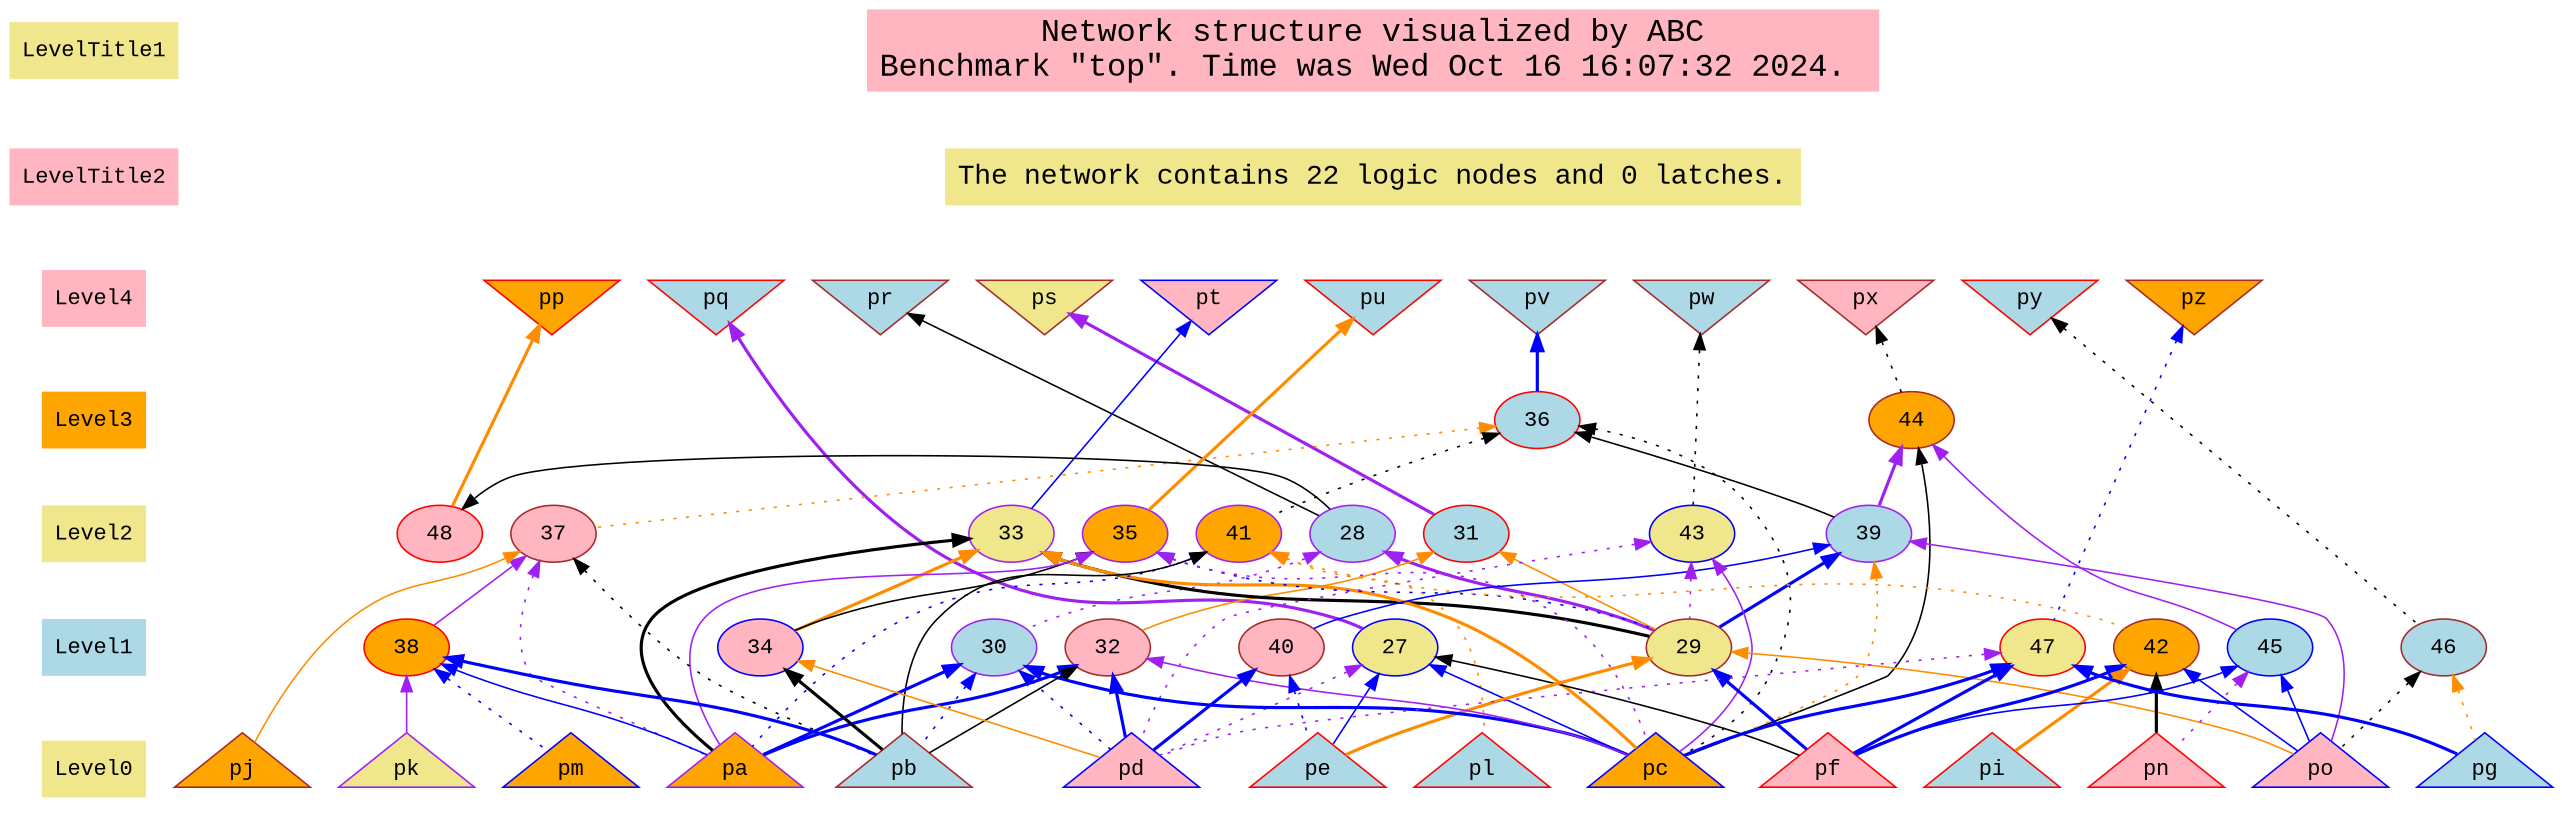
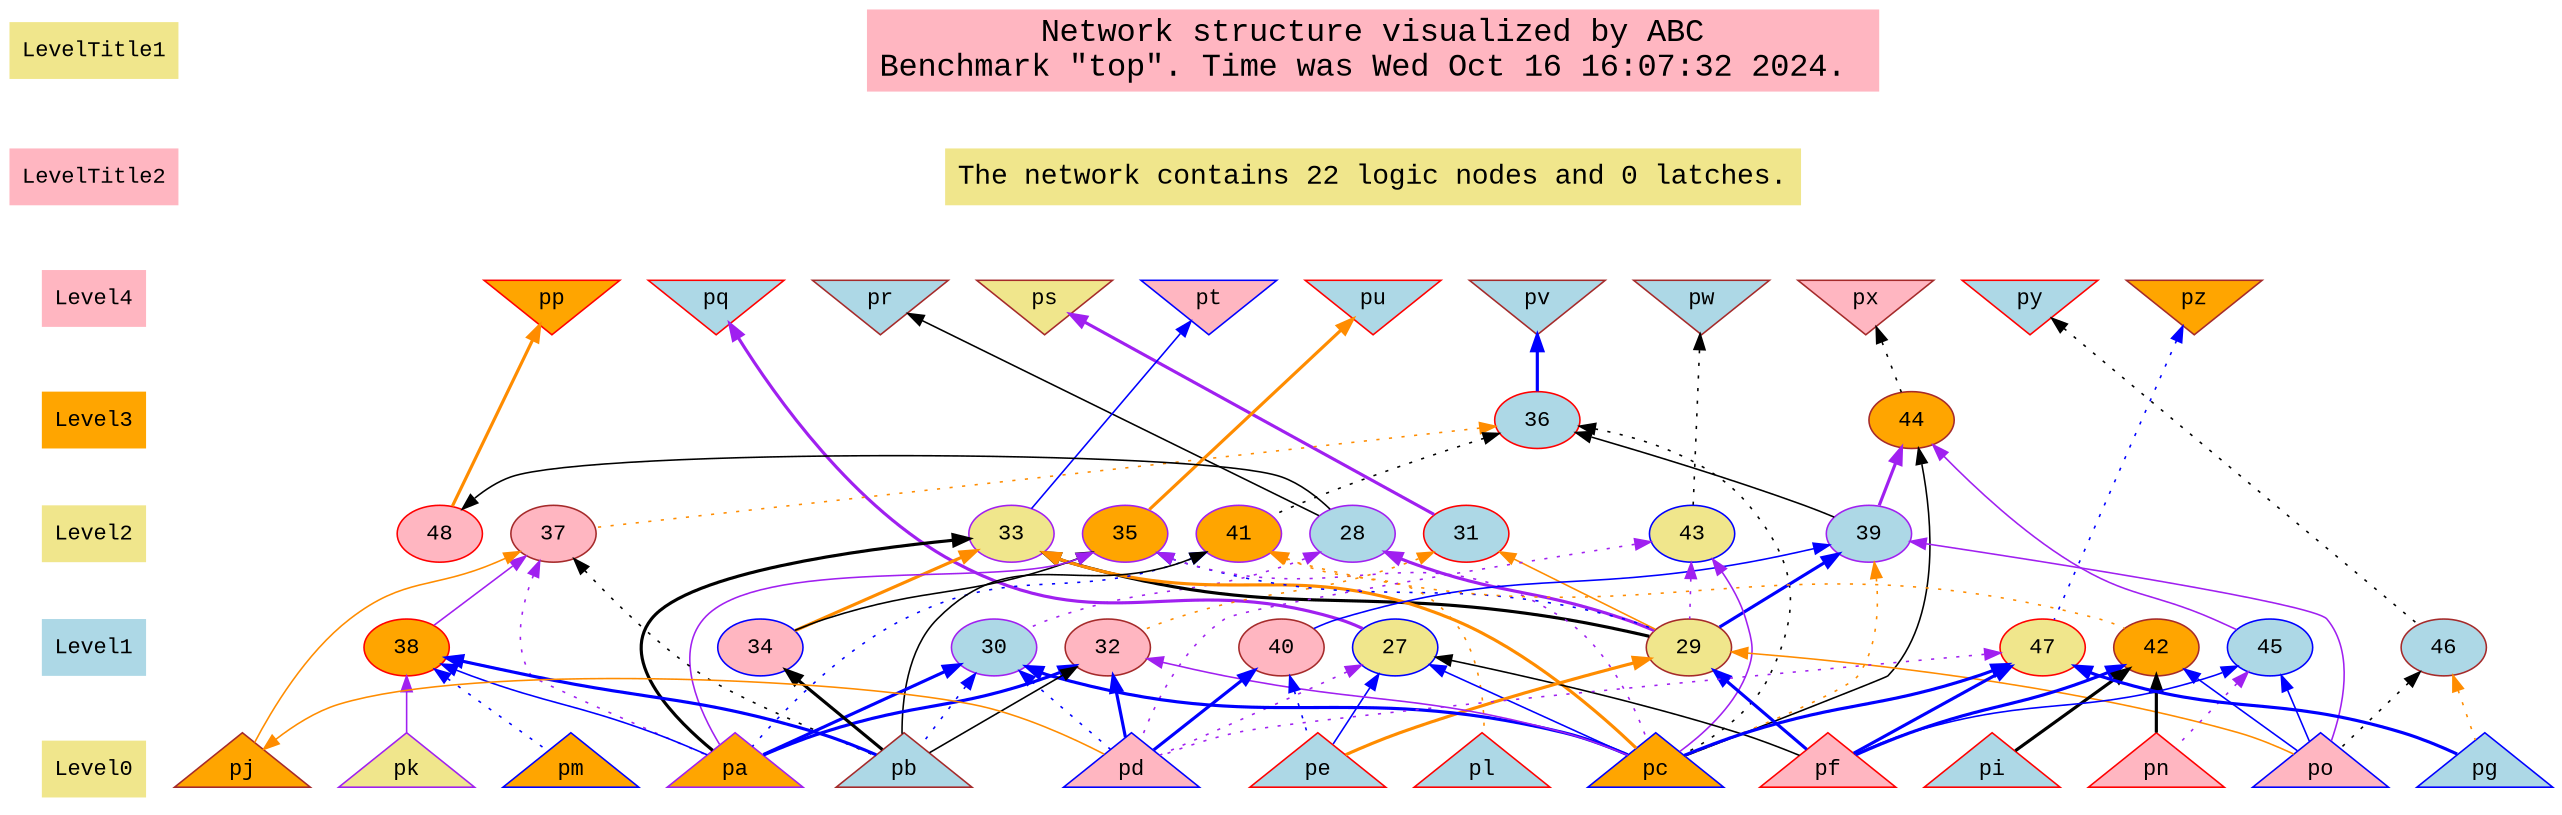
edge "32" -> "31": style solid -> dotted
edge "pd" -> "34": now "pd" -> "pj"
edge "pi" -> "42": color darkorange -> black
